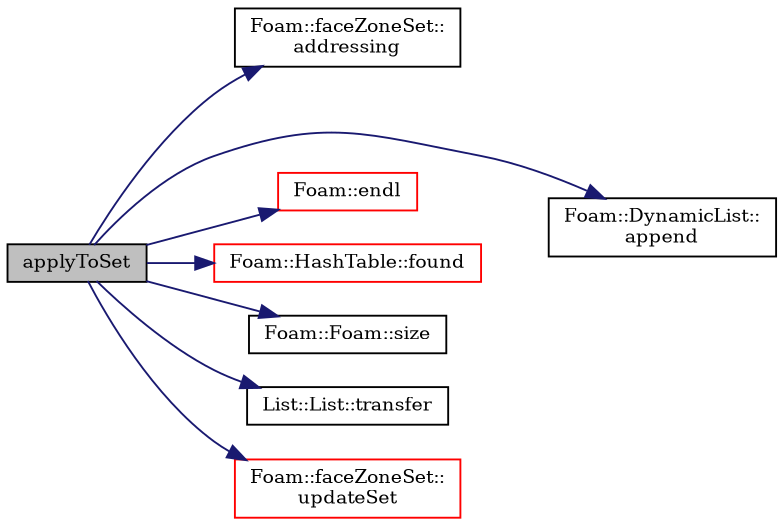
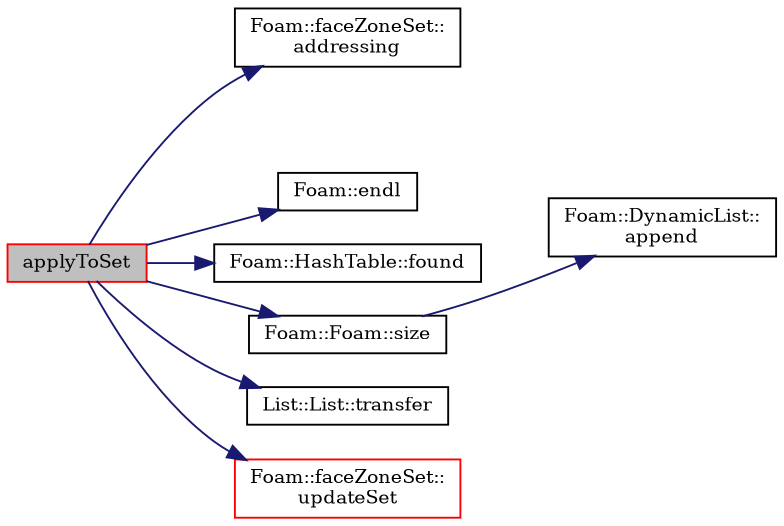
edge "applyToSet" -> "Foam::DynamicList:: append": now "Foam::Foam::size" -> "Foam::DynamicList:: append"
node "Foam::endl": color red -> black
node "applyToSet": color black -> red
node "Foam::HashTable::found": color red -> black
